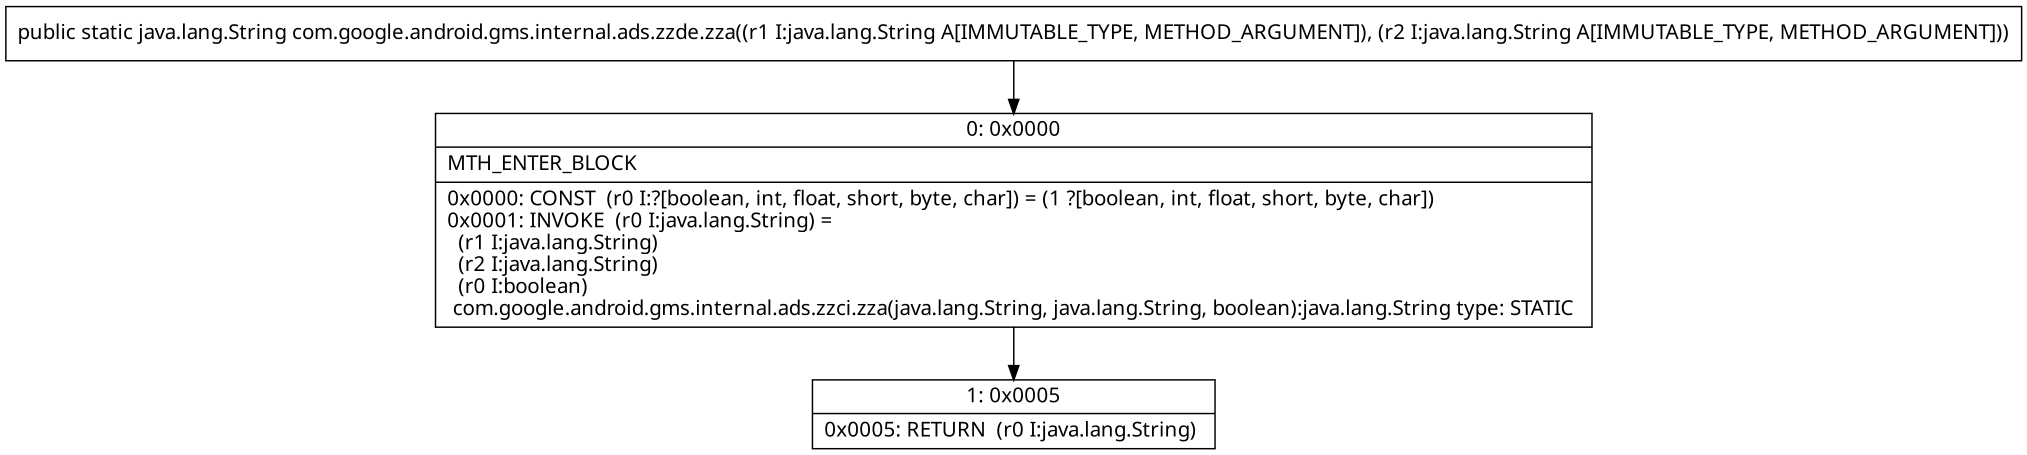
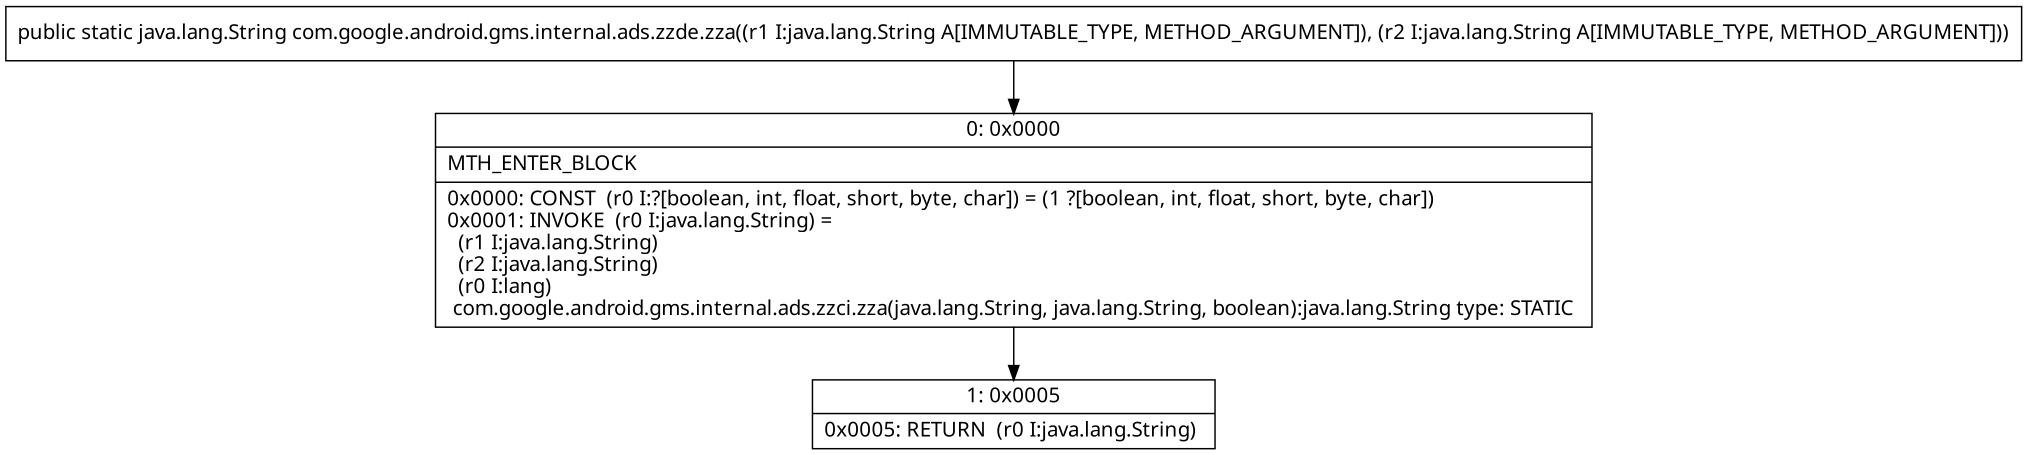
node "0: 0x0000": text "(r0 I:boolean)" -> "(r0 I:lang)"
